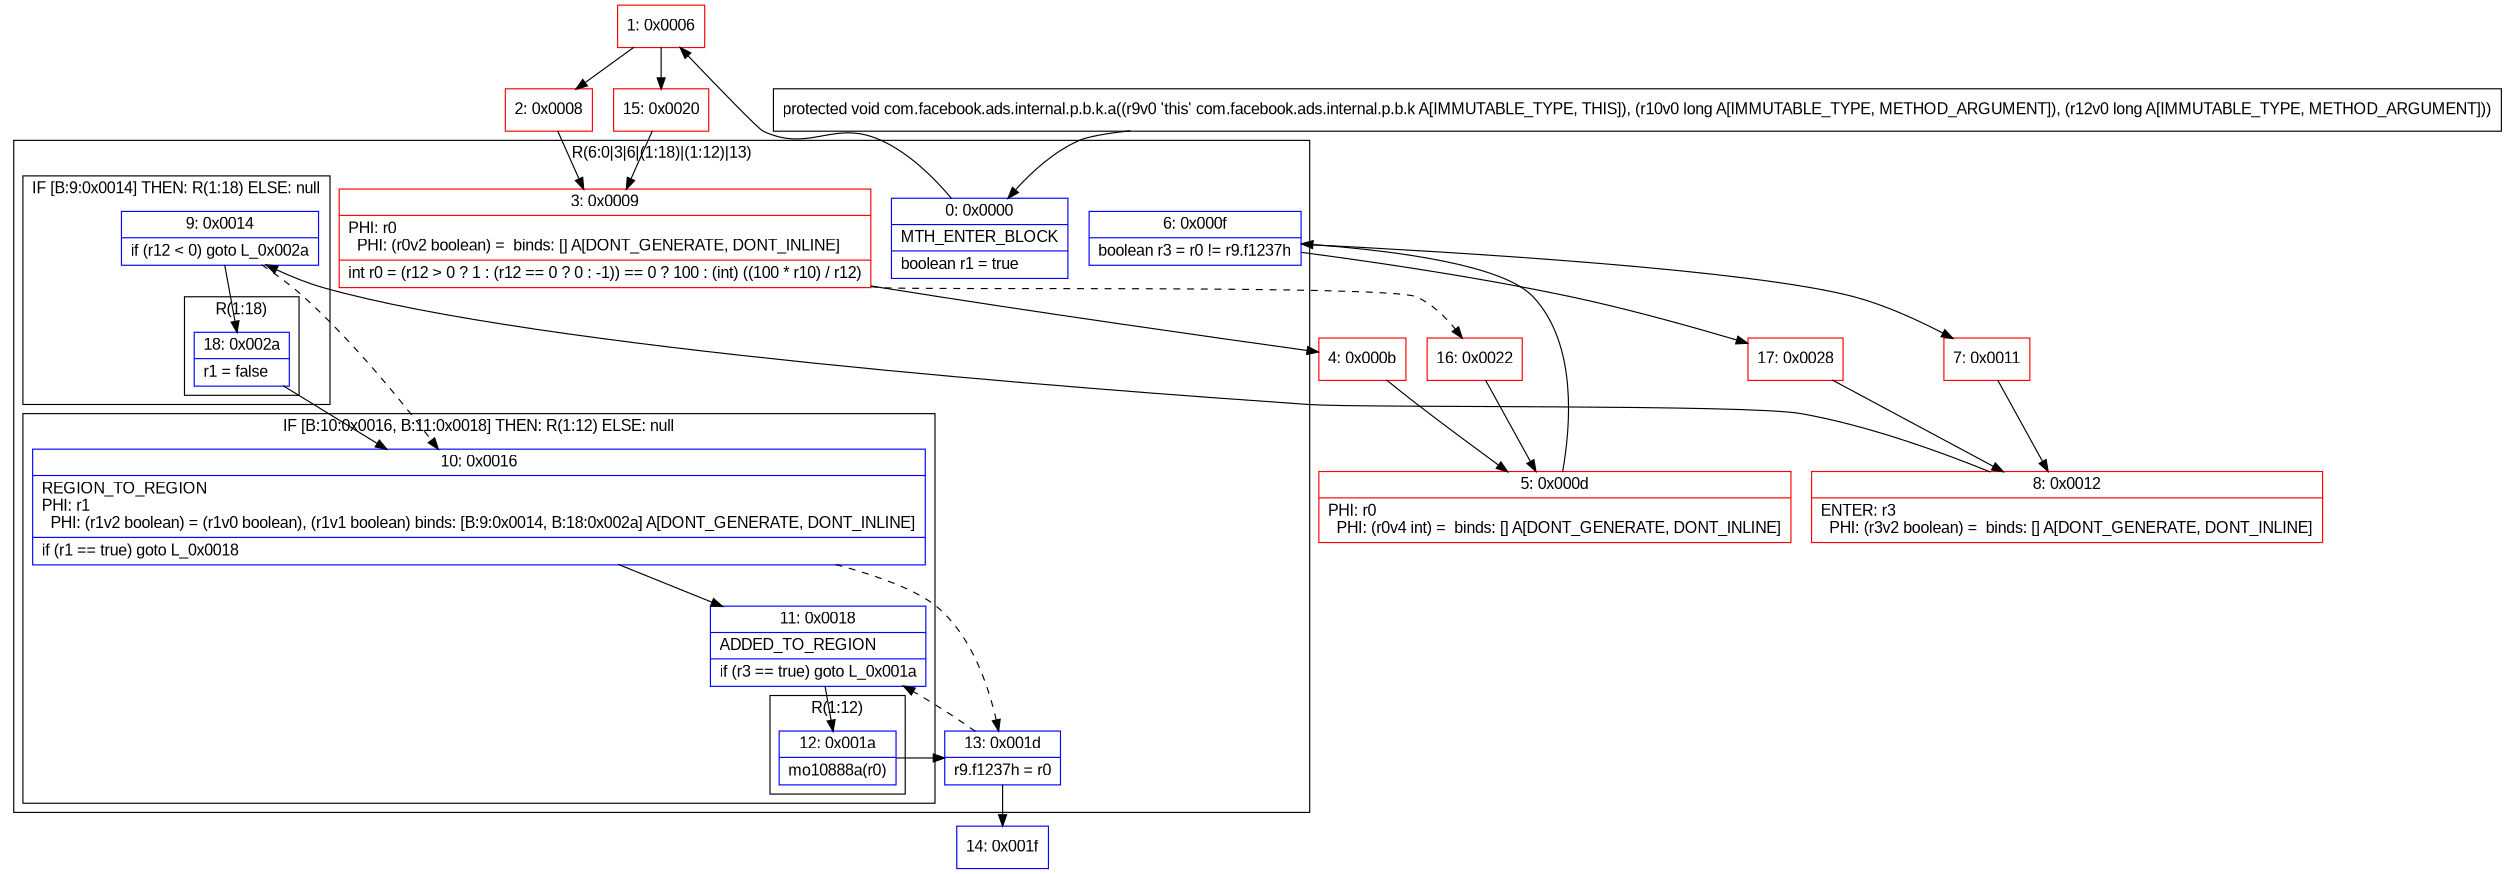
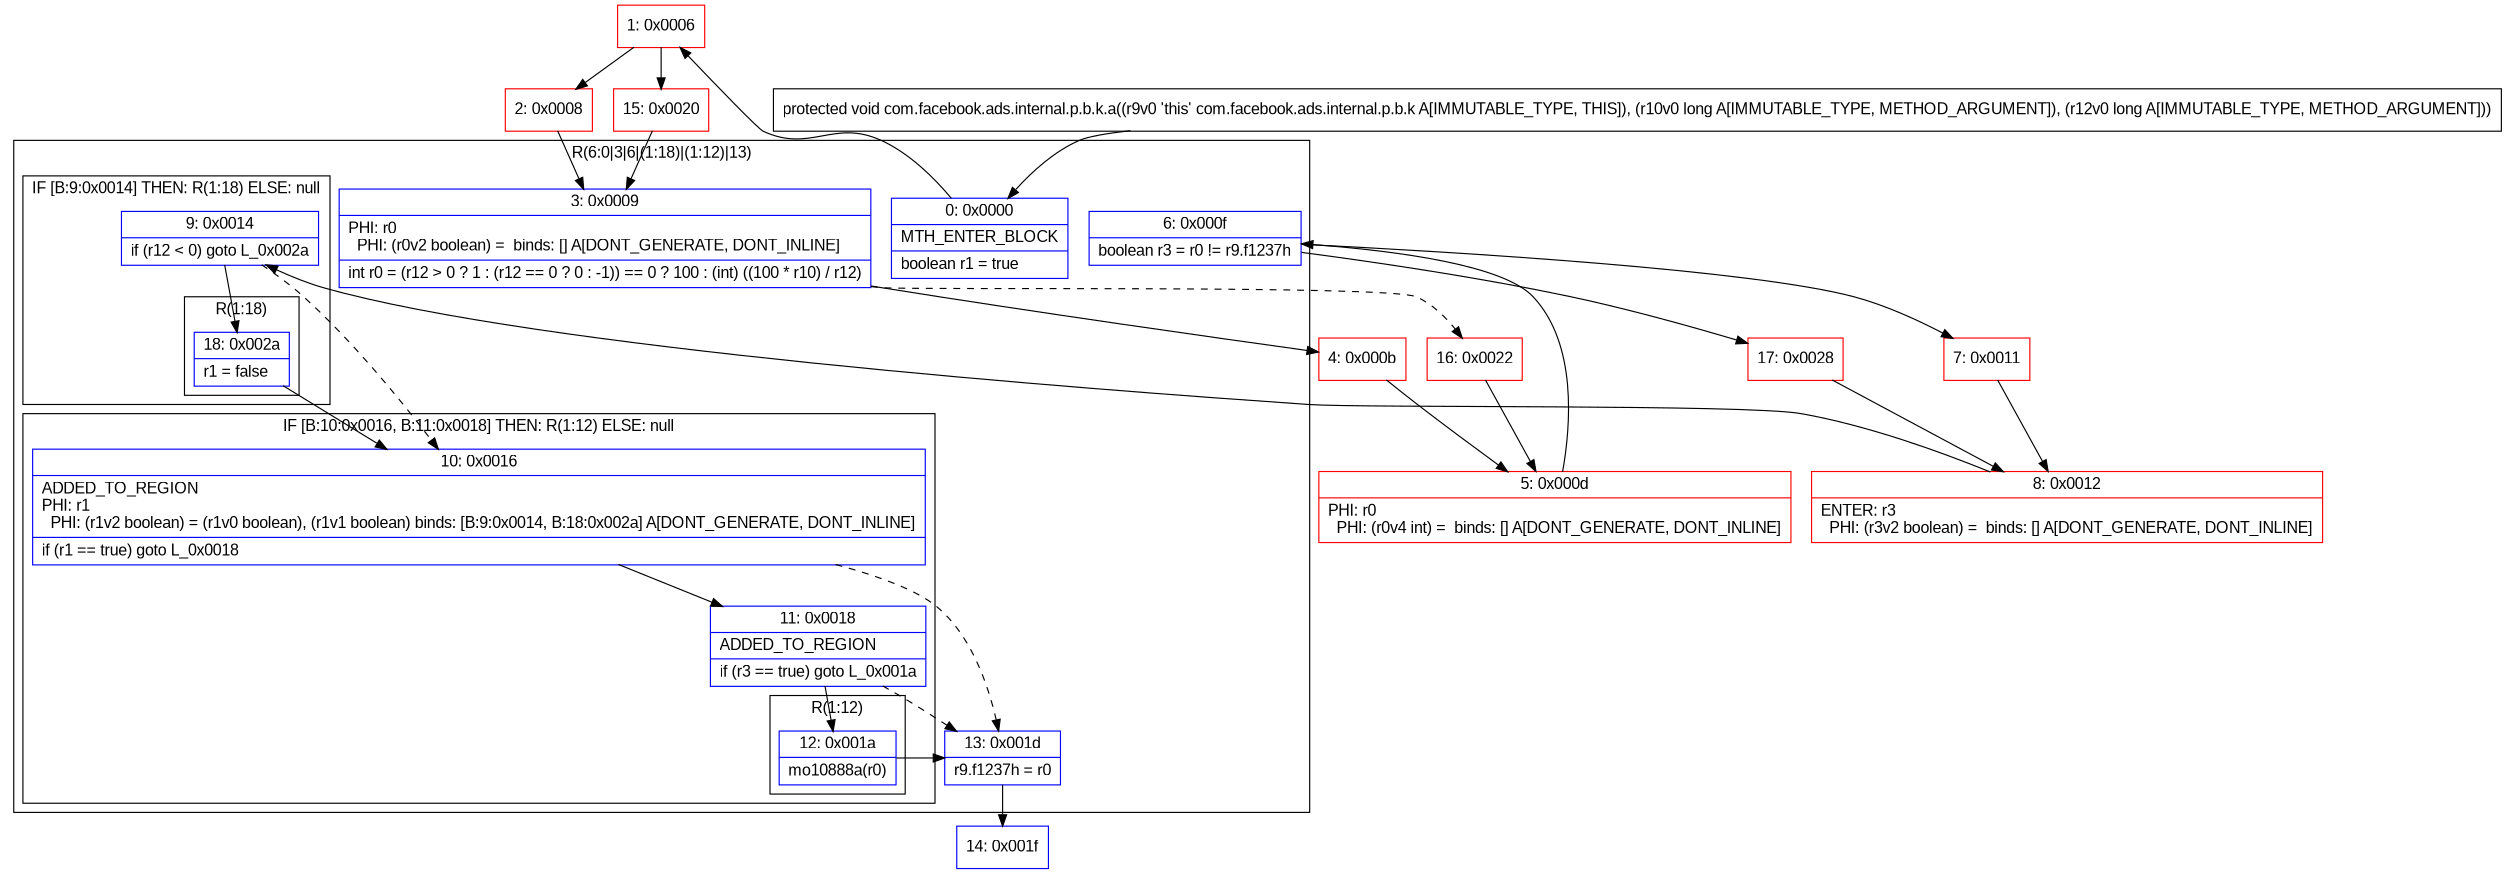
node "3: 0x0009": color red -> blue
node "10: 0x0016": text "REGION_TO_REGION" -> "ADDED_TO_REGION"
edge "13: 0x001d" -> "11: 0x0018": reversed
